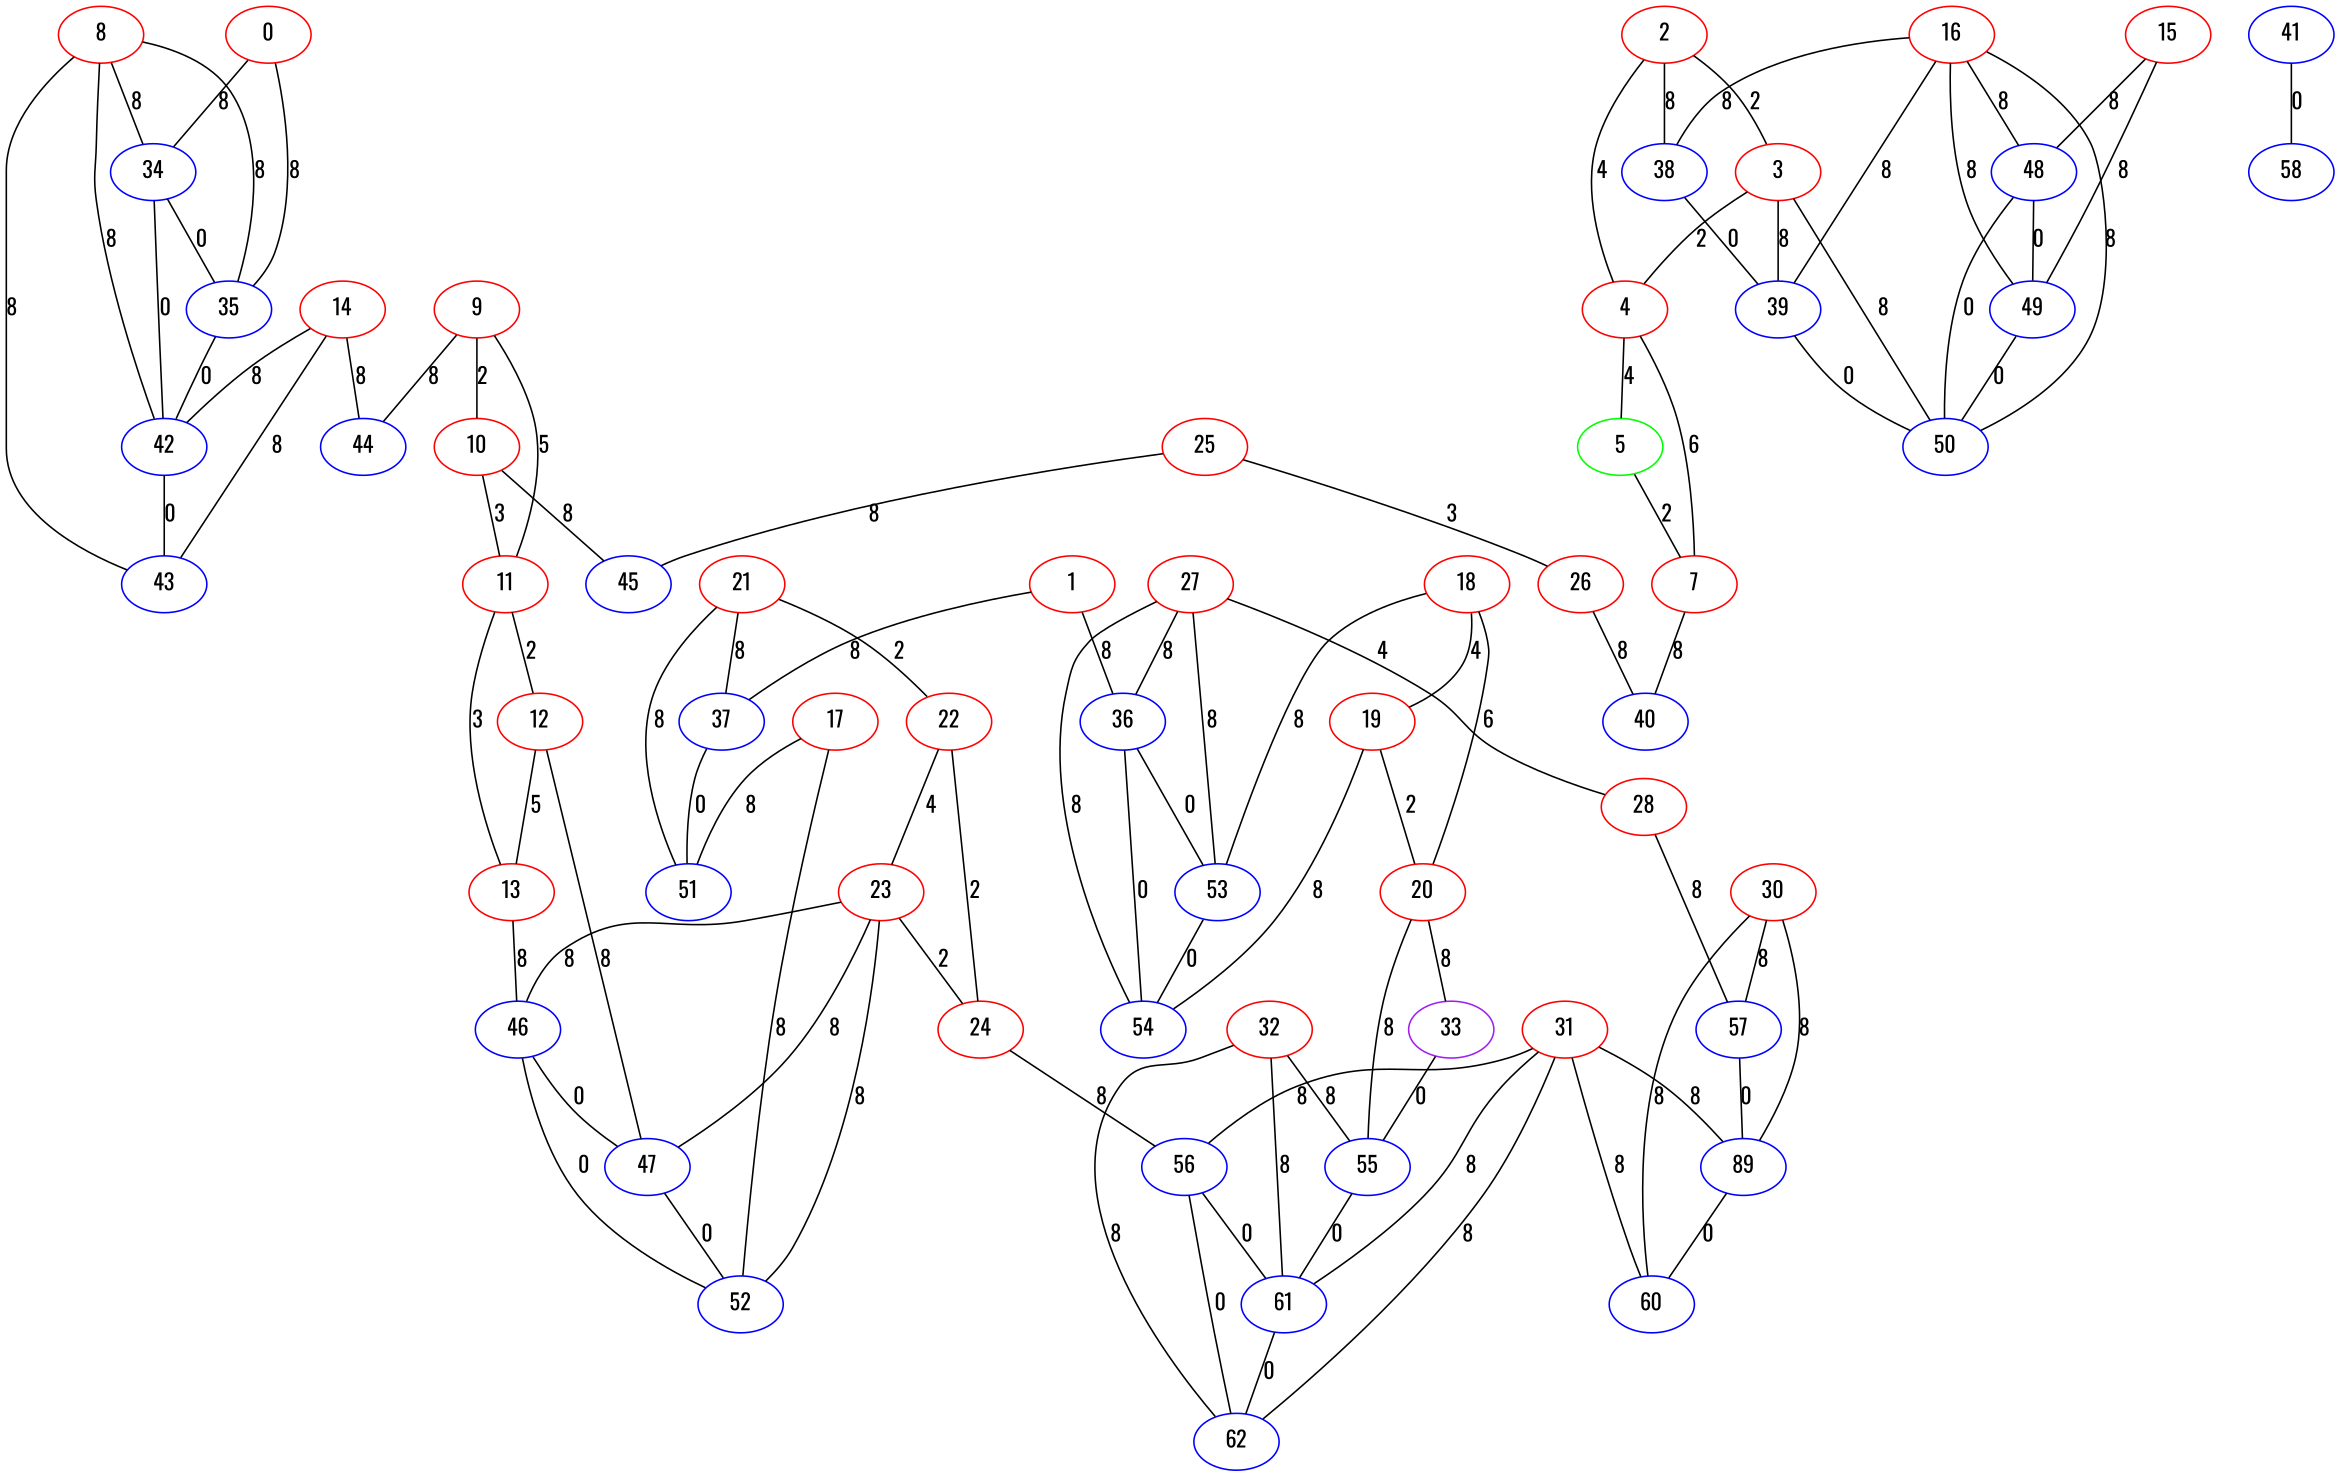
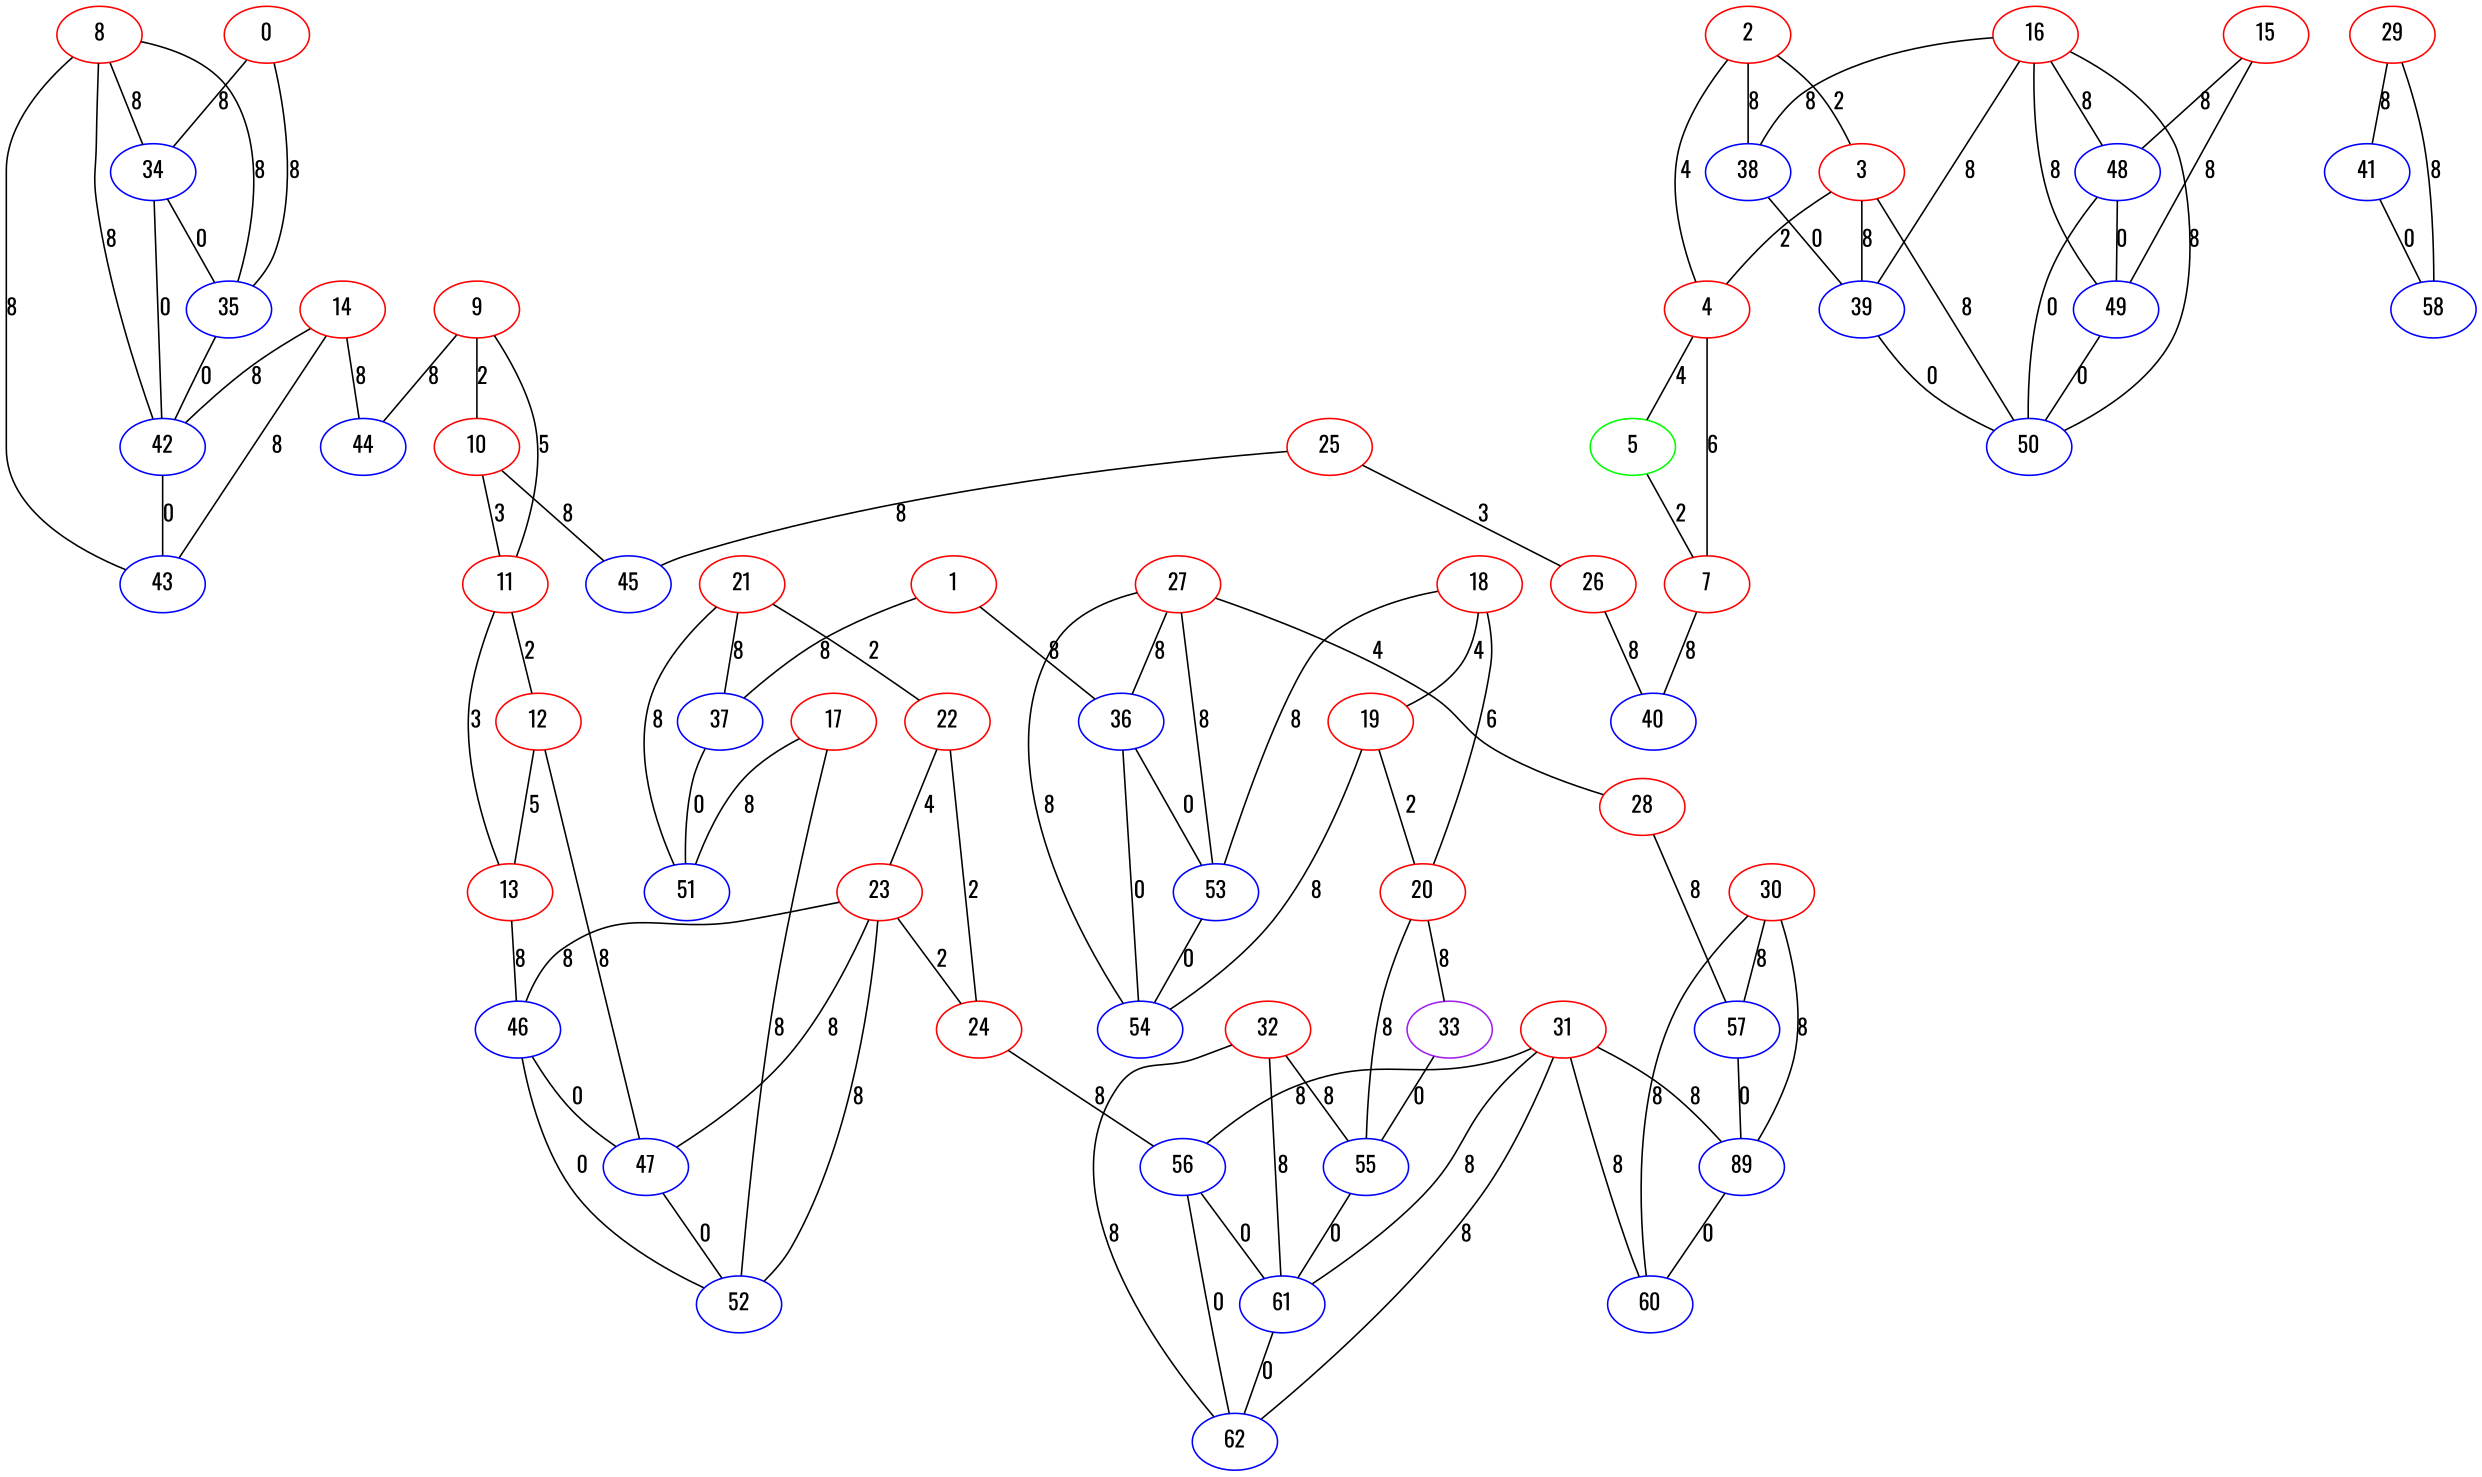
node "29": added
